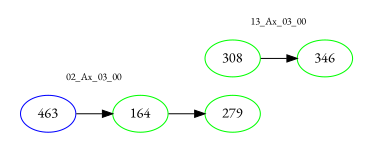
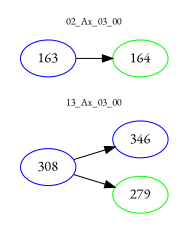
node "308": color green -> blue
node "346": color green -> blue
node "463": label "463" -> "163"
edge "164" -> "279": now "308" -> "279"
